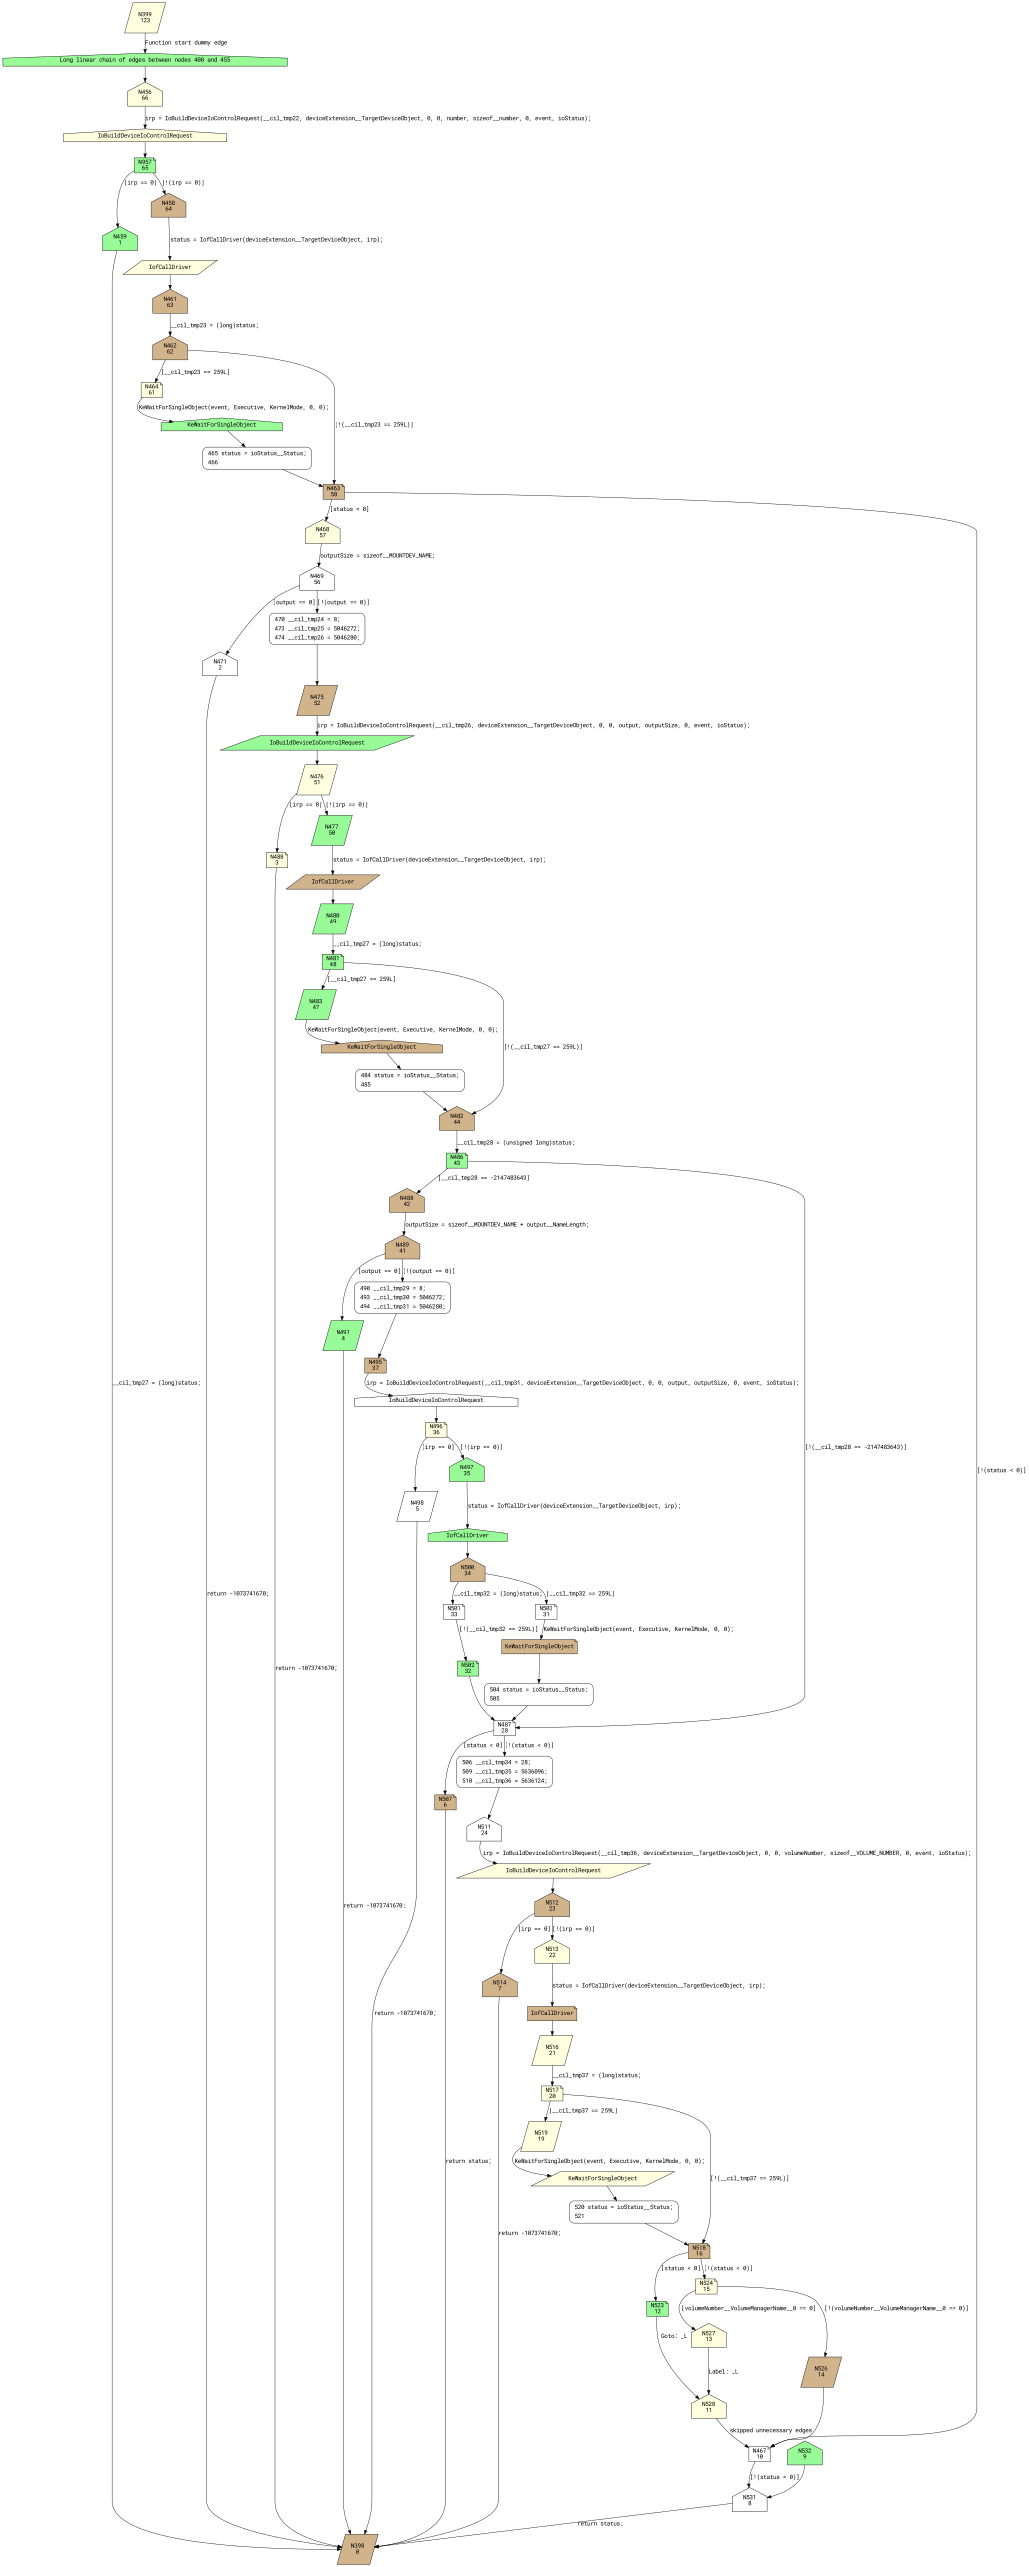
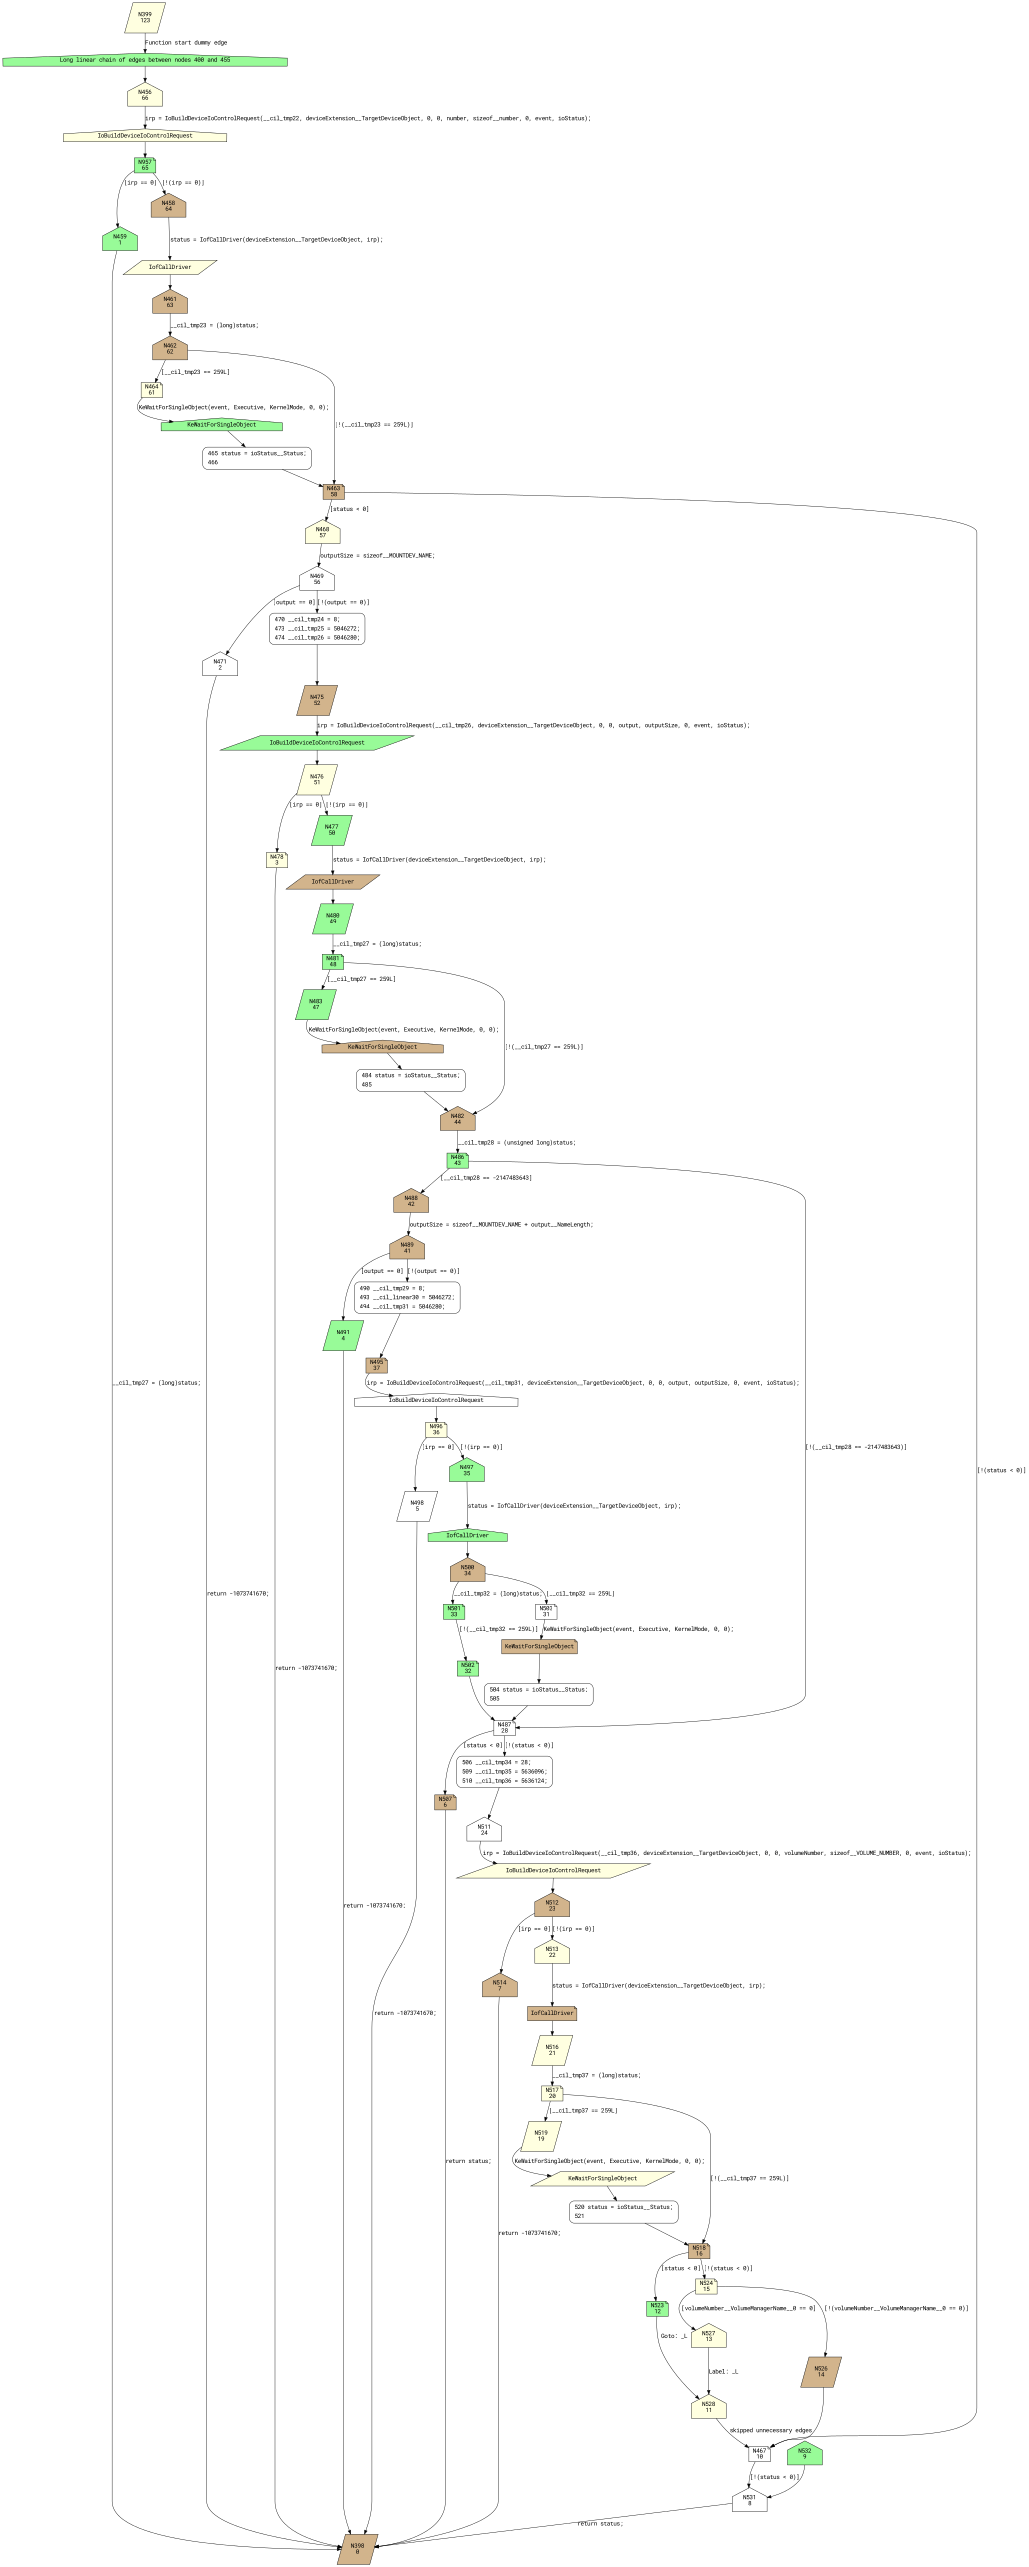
node "N488 3": label "N488 3" -> "N478 3"
node "490": text "__cil_tmp30 = 5046272;" -> "__cil_linear30 = 5046272;"
node "N501 33": fillcolor white -> palegreen
